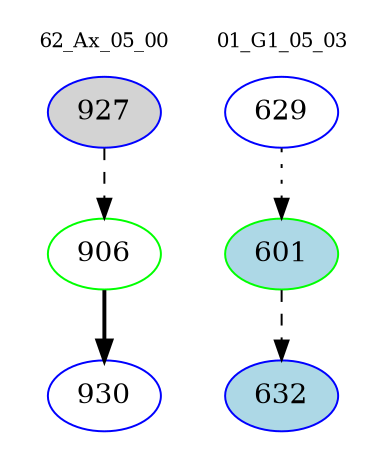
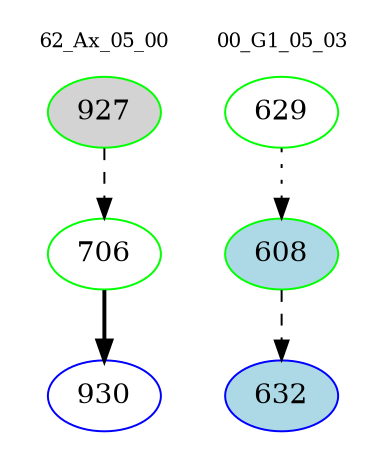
cluster "01_G1_05_03": label "01_G1_05_03" -> "00_G1_05_03"
node "927": color blue -> green
node "629": color blue -> green
node "906": label "906" -> "706"
node "601": label "601" -> "608"
